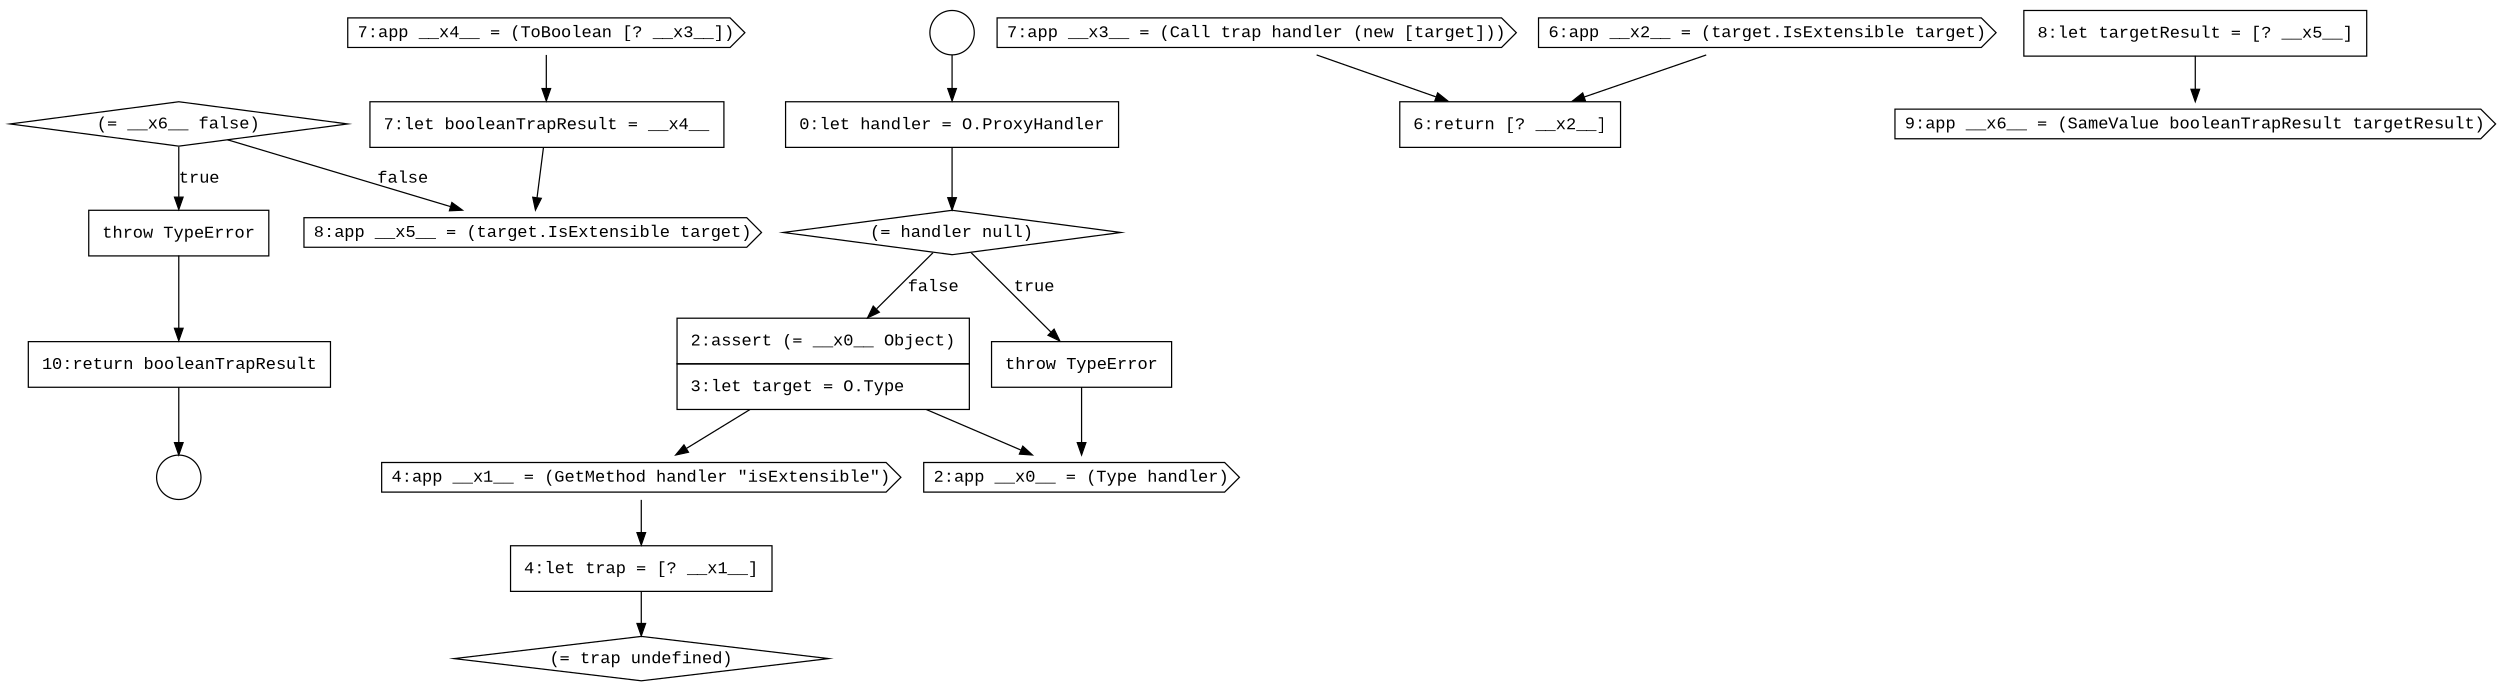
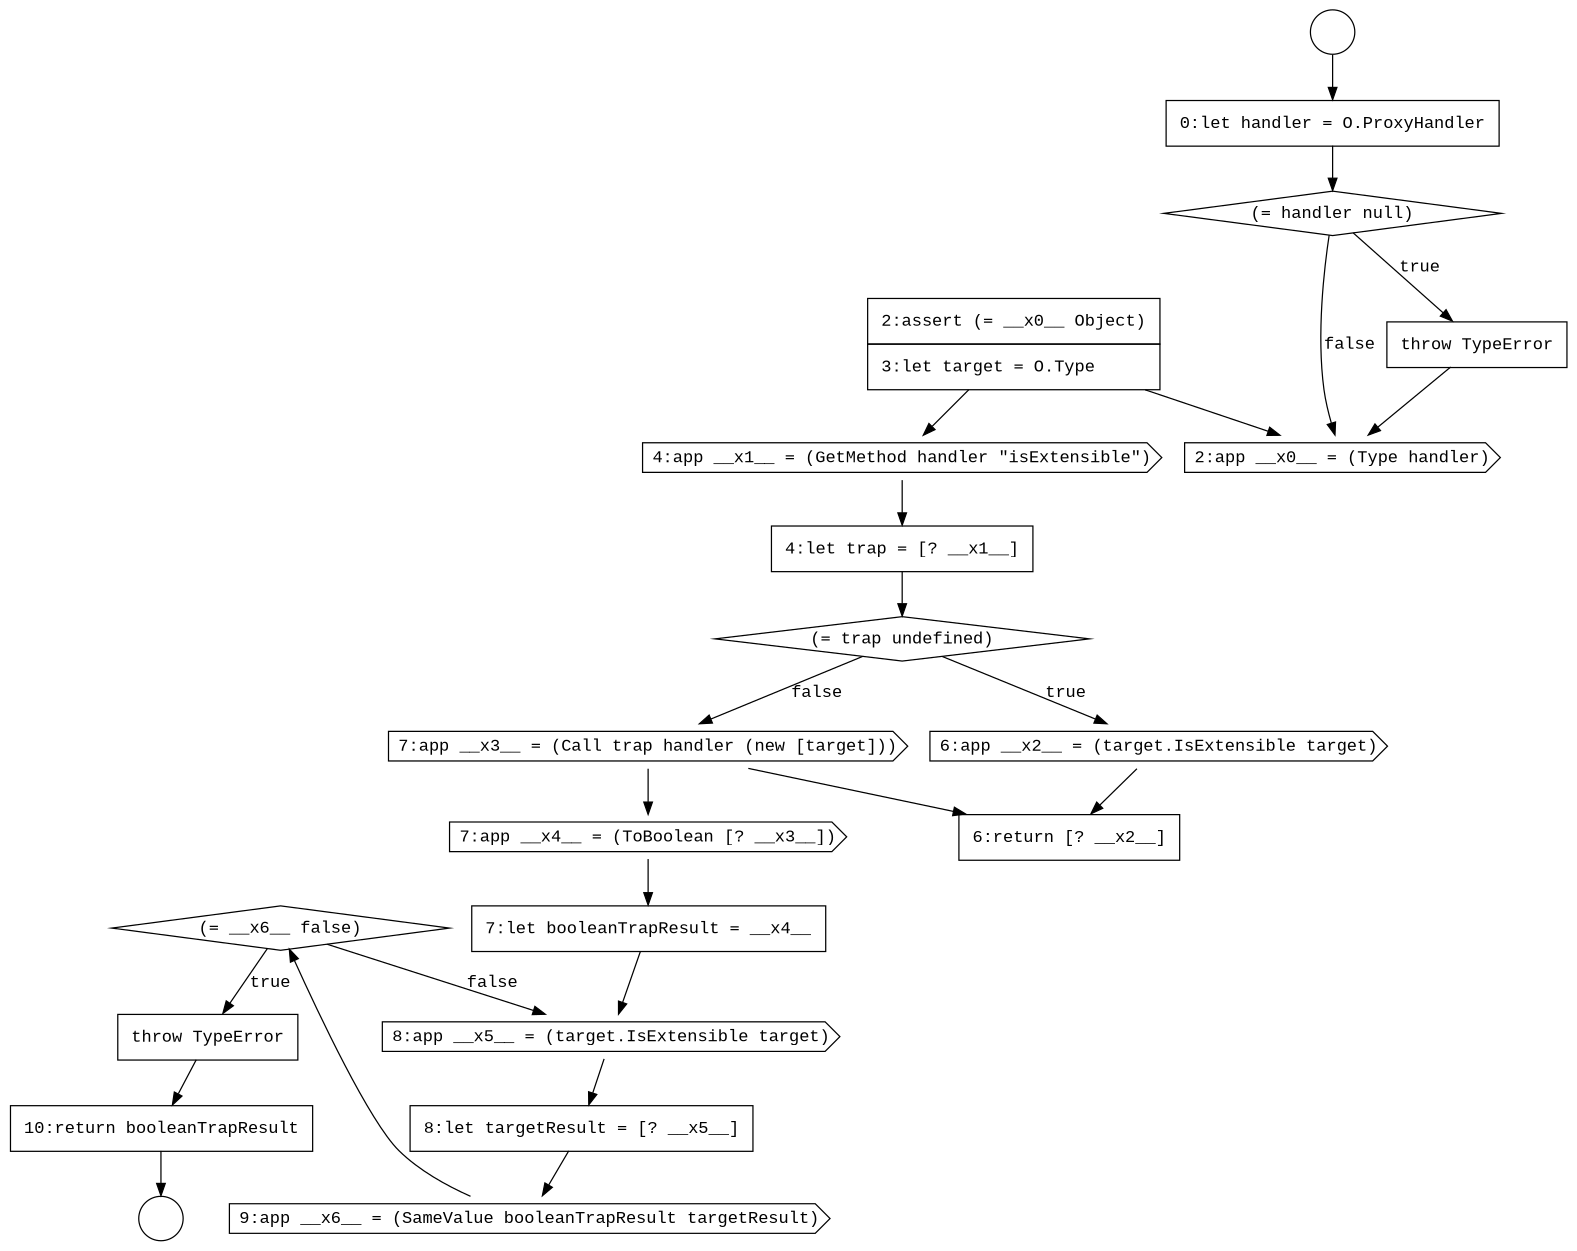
edge "(= handler null)" -> "2:assert (= __x0__ Object)": now "(= handler null)" -> "2:app __x0__ = (Type handler)"
edge "(= trap undefined)" -> "7:app __x3__ = (Call trap handler (new [target]))": added, label "false"
edge "(= trap undefined)" -> "6:app __x2__ = (target.IsExtensible target)": added, label "true"
edge "7:app __x3__ = (Call trap handler (new [target]))" -> "7:app __x4__ = (ToBoolean [? __x3__])": added
edge "8:app __x5__ = (target.IsExtensible target)" -> "8:let targetResult = [? __x5__]": added
edge "9:app __x6__ = (SameValue booleanTrapResult targetResult)" -> "(= __x6__ false)": added
